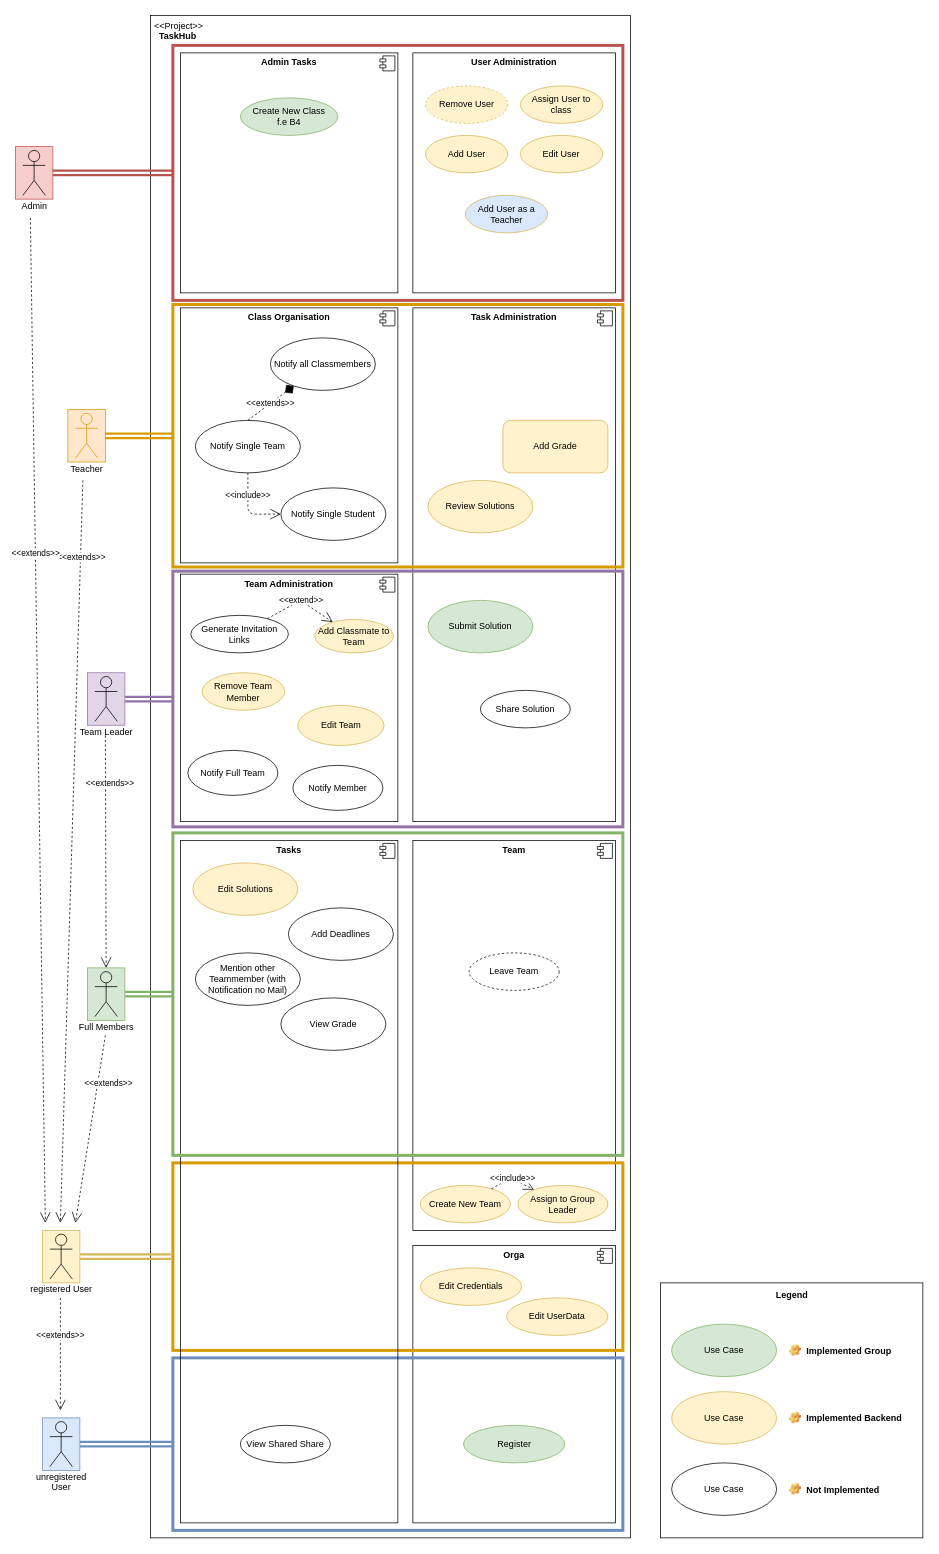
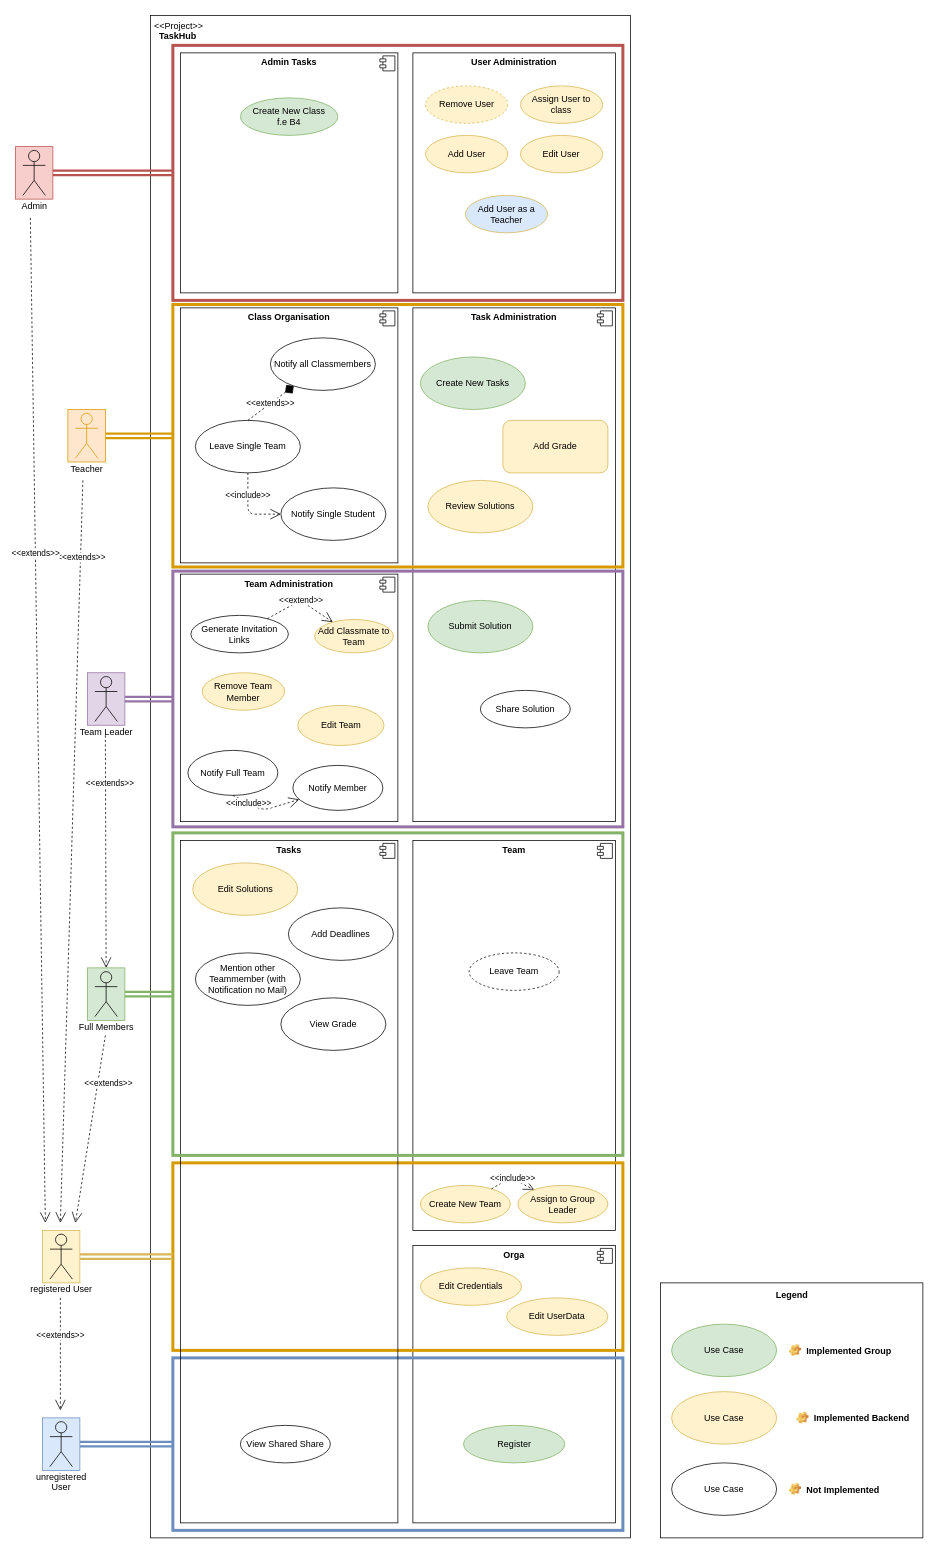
node "Create New Tasks": added
node "Notify Single Team": label "Notify Single Team" -> "Leave Single Team"
edge "Notify Full Team" -> "Notify Member": added, label "<<include>>"
node "Implemented Backend": moved (848, 1418) -> (855, 1418)
